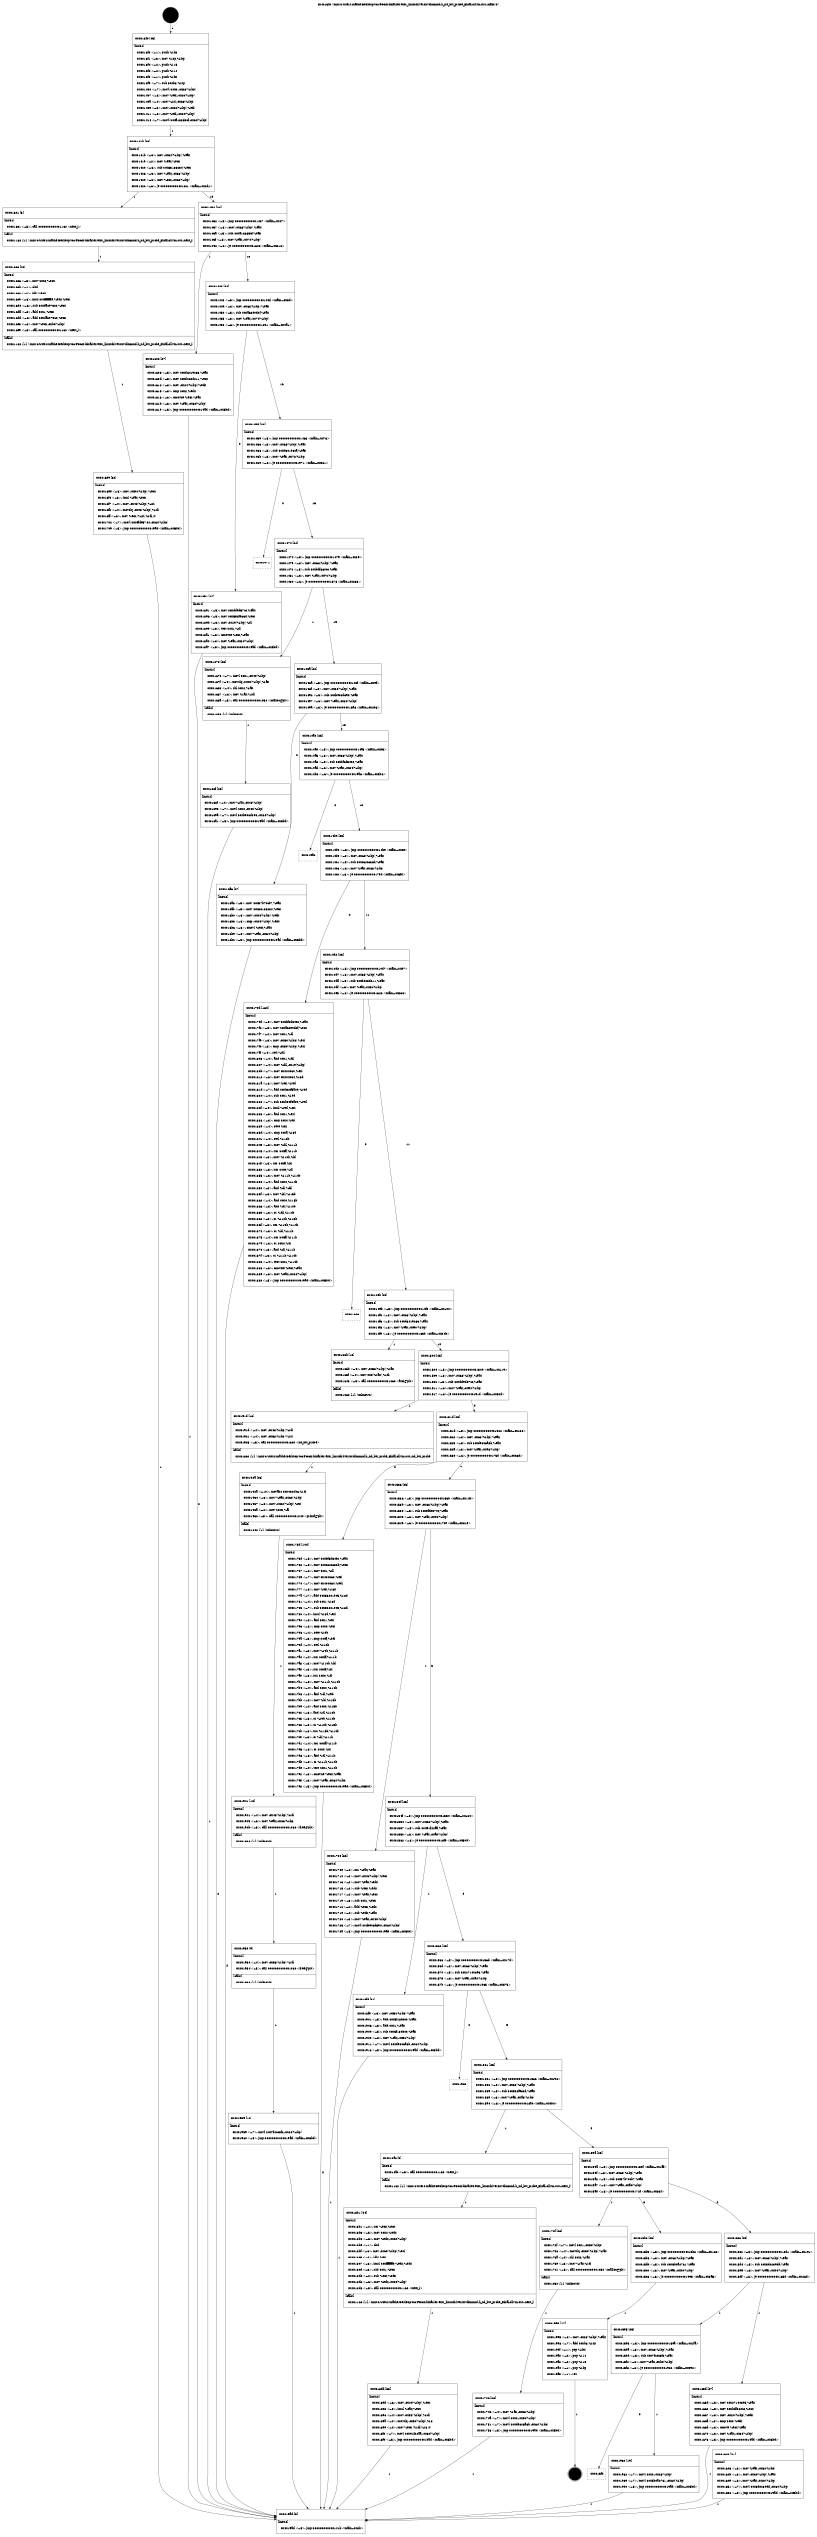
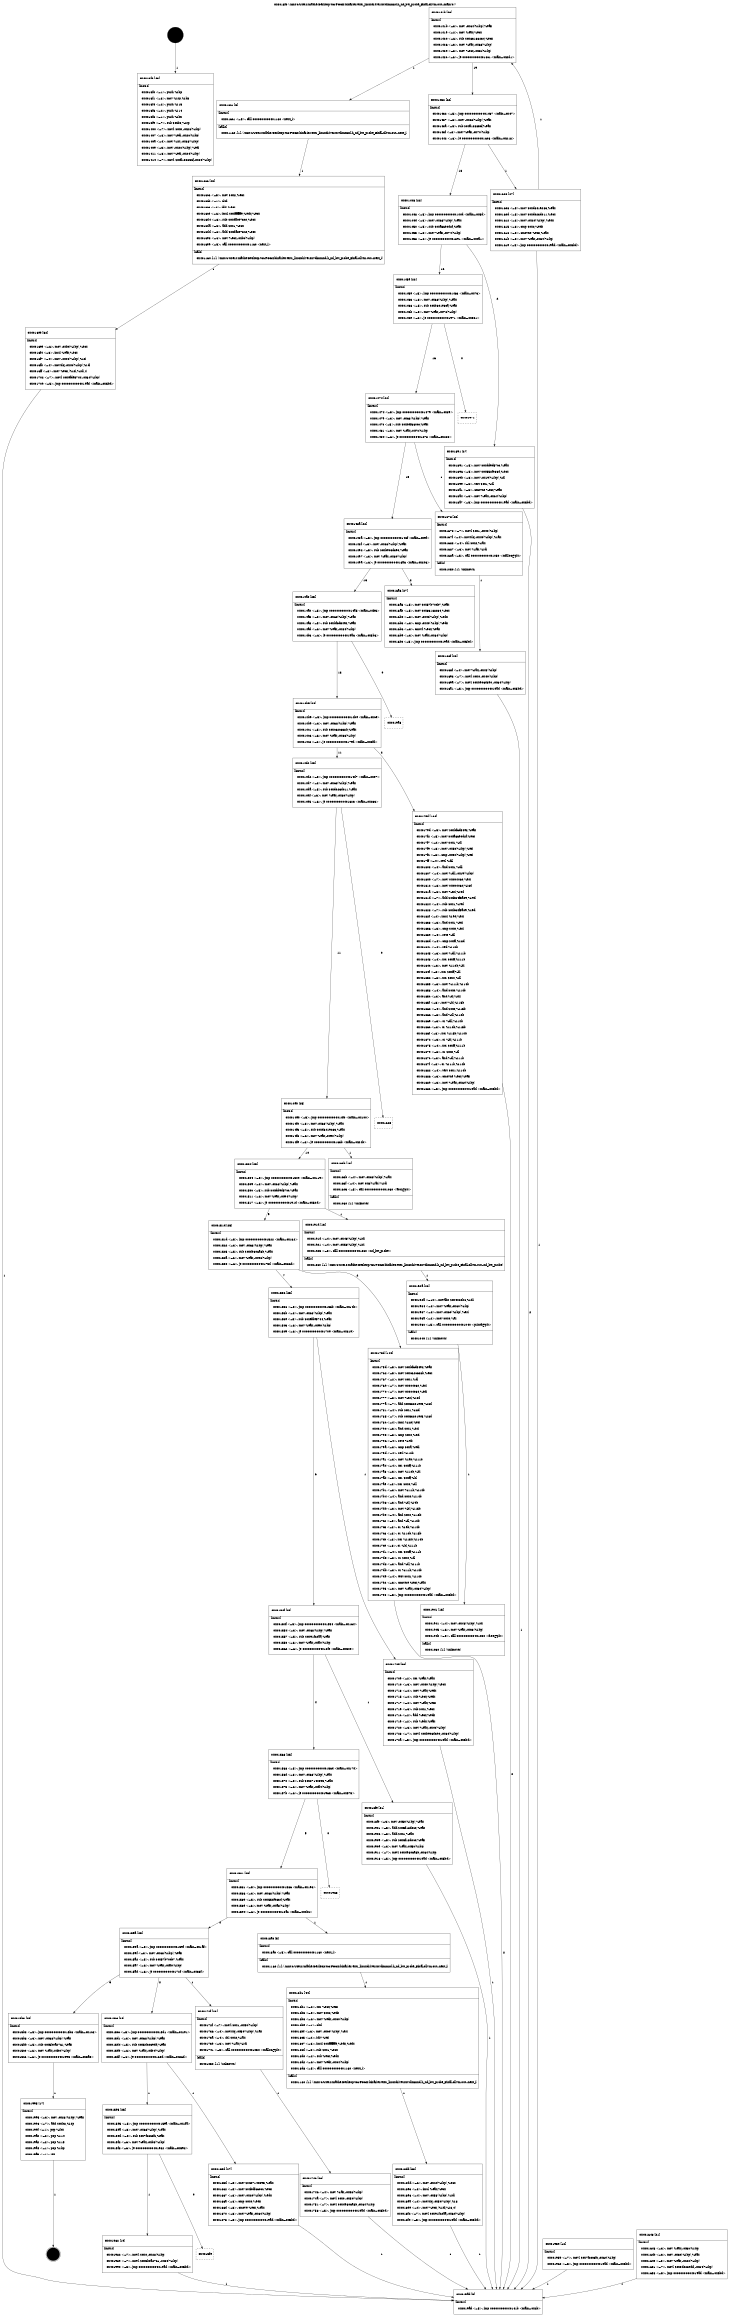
edge "0x4013f0 [43]" -> "0x40141b [23]": now "0x401608 [27]" -> "0x40141b [23]"
edge "0x4016a6 [27]" -> "0x4019ad [5]": removed, label "2"
node "0x401950 [9]": removed
